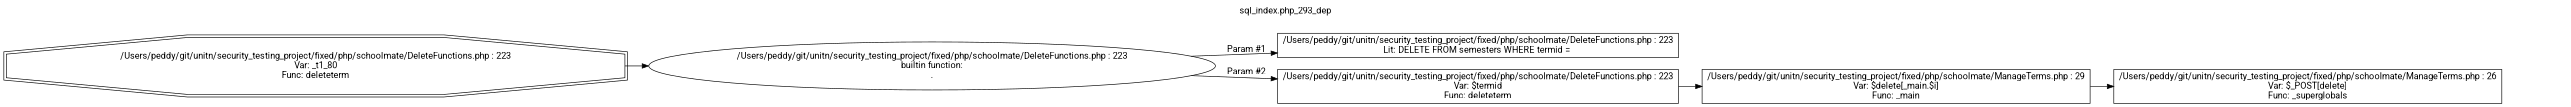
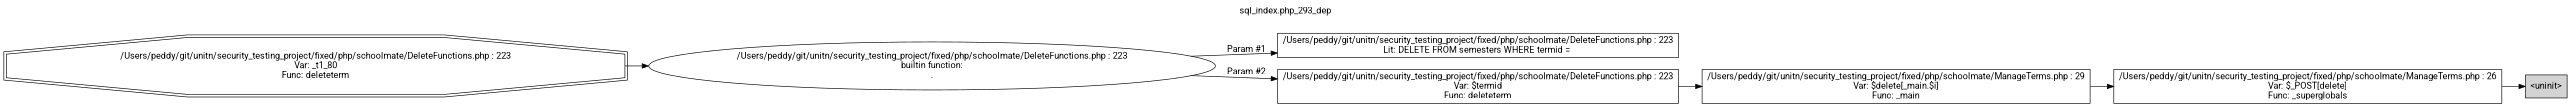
node "<uninit>": added
